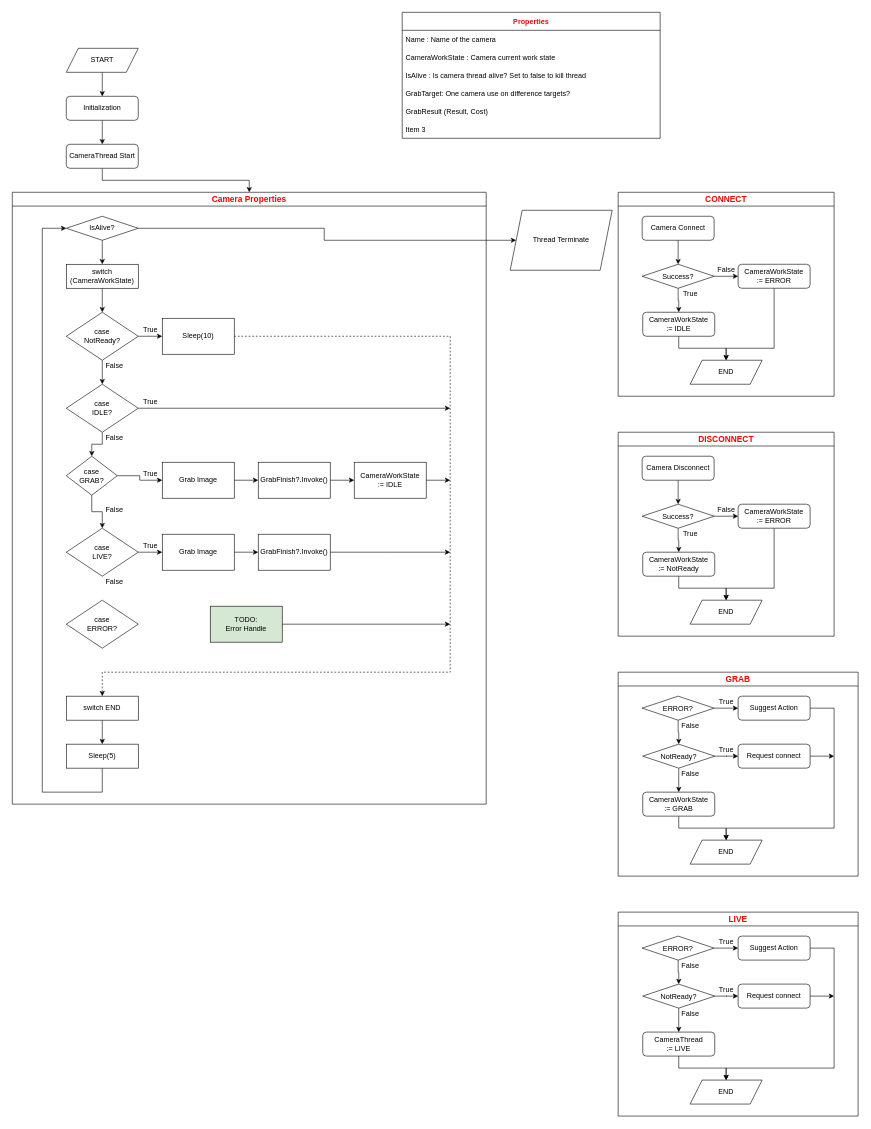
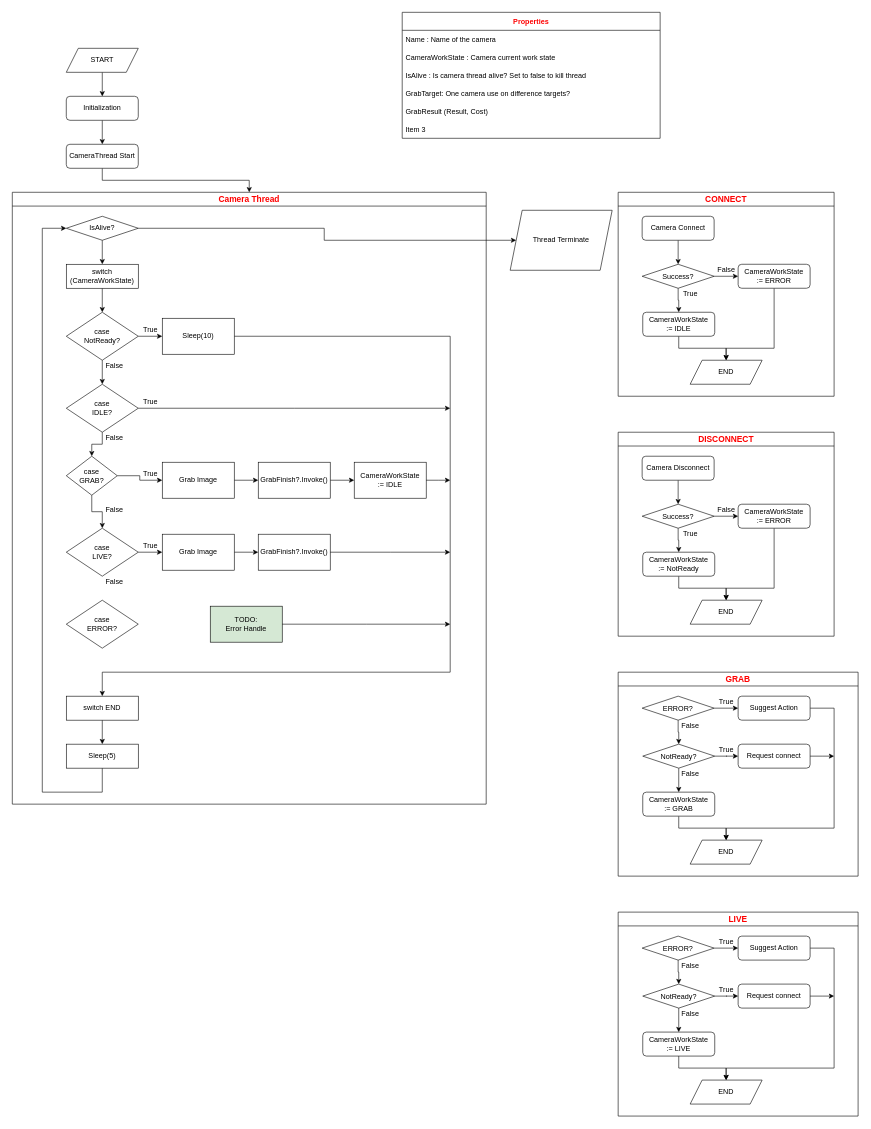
node "Camera Properties": label "Camera Properties" -> "Camera Thread"
edge "Sleep(10)" -> "switch END": style dashed -> solid
node "CameraThread := LIVE": label "CameraThread := LIVE" -> "CameraWorkState := LIVE"
